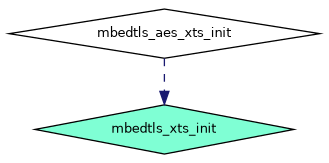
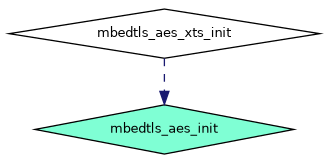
node "mbedtls_xts_init": label "mbedtls_xts_init" -> "mbedtls_aes_init"
